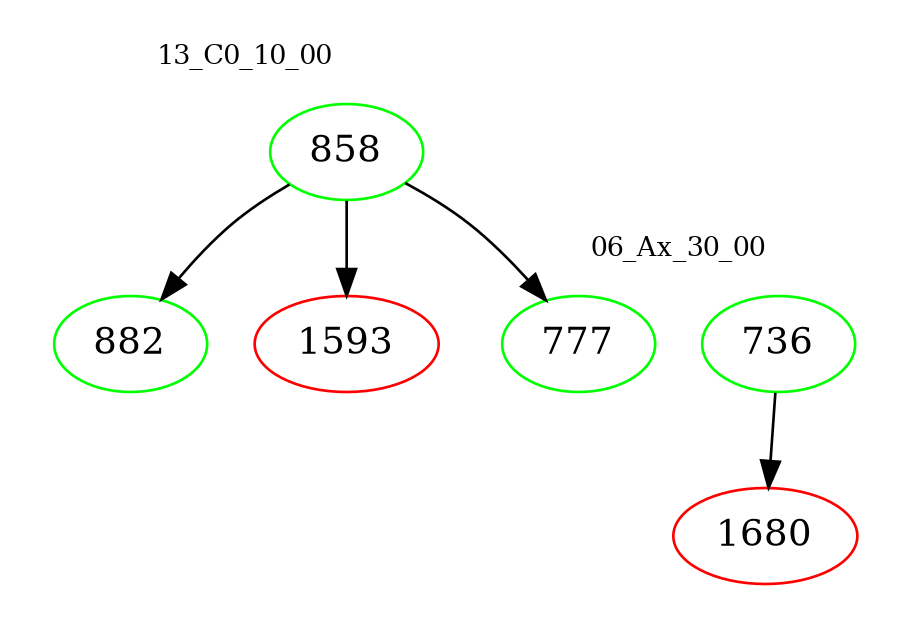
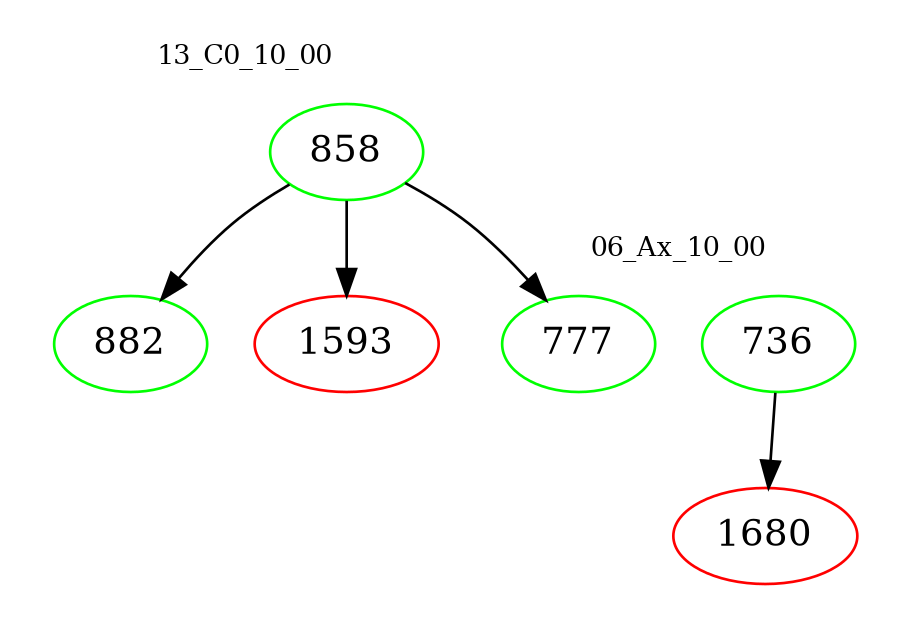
cluster "06_Ax_30_00": label "06_Ax_30_00" -> "06_Ax_10_00"
